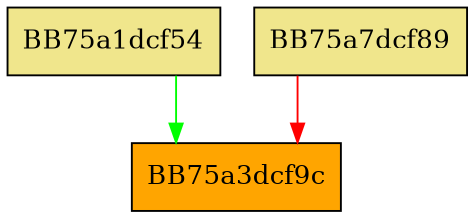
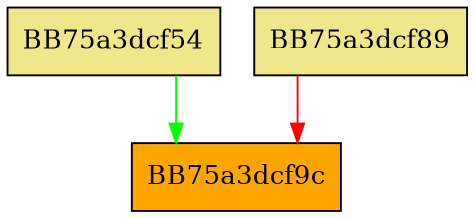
node "BB75a1dcf54": label "BB75a1dcf54" -> "BB75a3dcf54"
node "BB75a7dcf89": label "BB75a7dcf89" -> "BB75a3dcf89"
